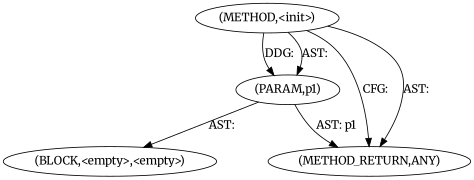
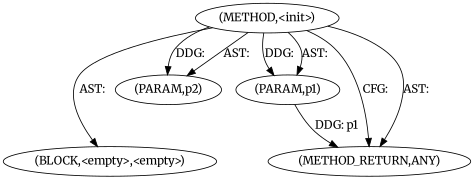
node "(PARAM,p2)": added
edge "(PARAM,p1)" -> "(BLOCK,<empty>,<empty>)": now "(METHOD,<init>)" -> "(BLOCK,<empty>,<empty>)"
edge "(PARAM,p1)" -> "(METHOD_RETURN,ANY)": label "AST: p1" -> "DDG: p1"
